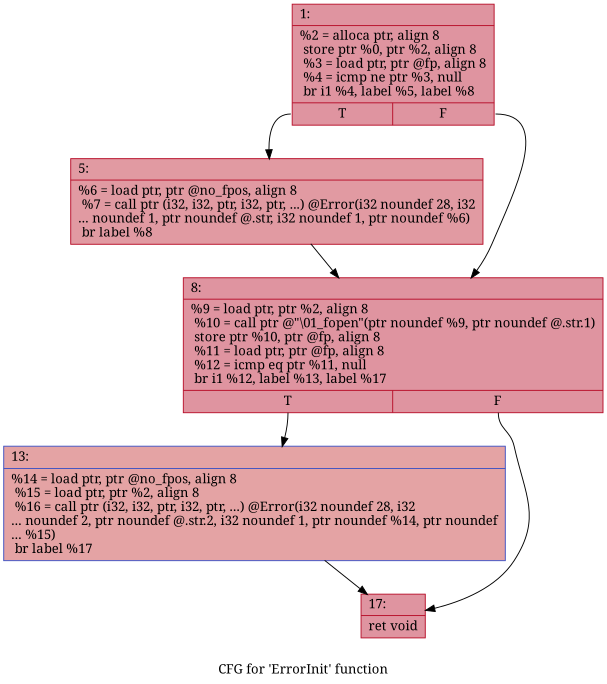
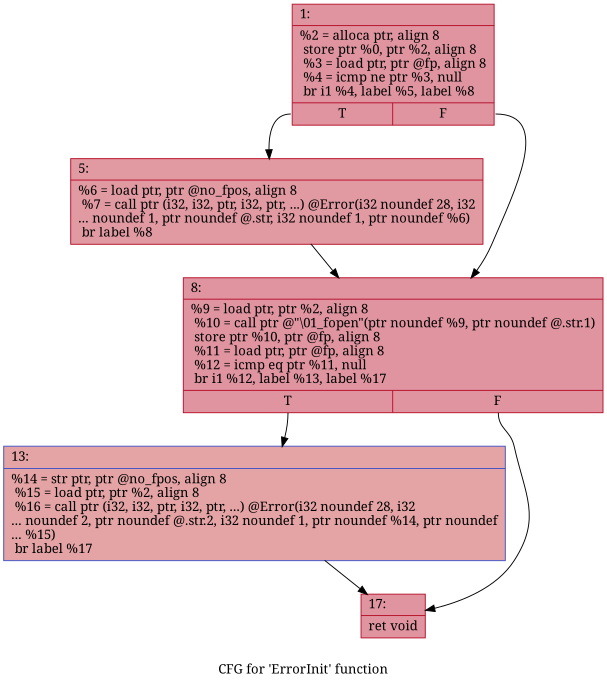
node "13:": text "%14 = load ptr, ptr @no_fpos, align 8" -> "%14 = str ptr, ptr @no_fpos, align 8"
